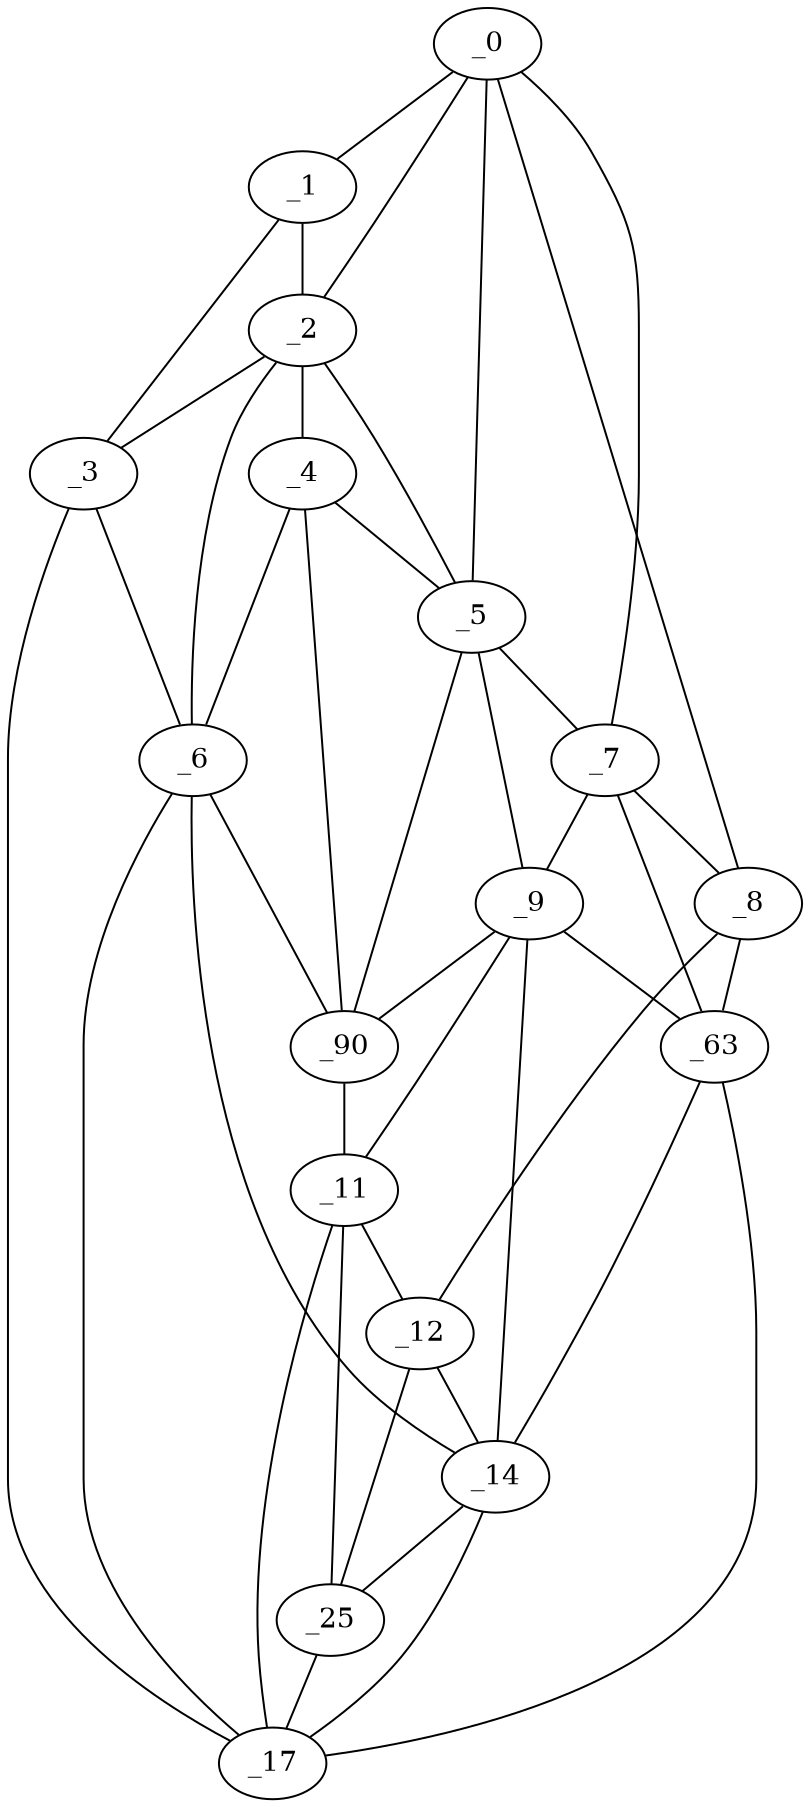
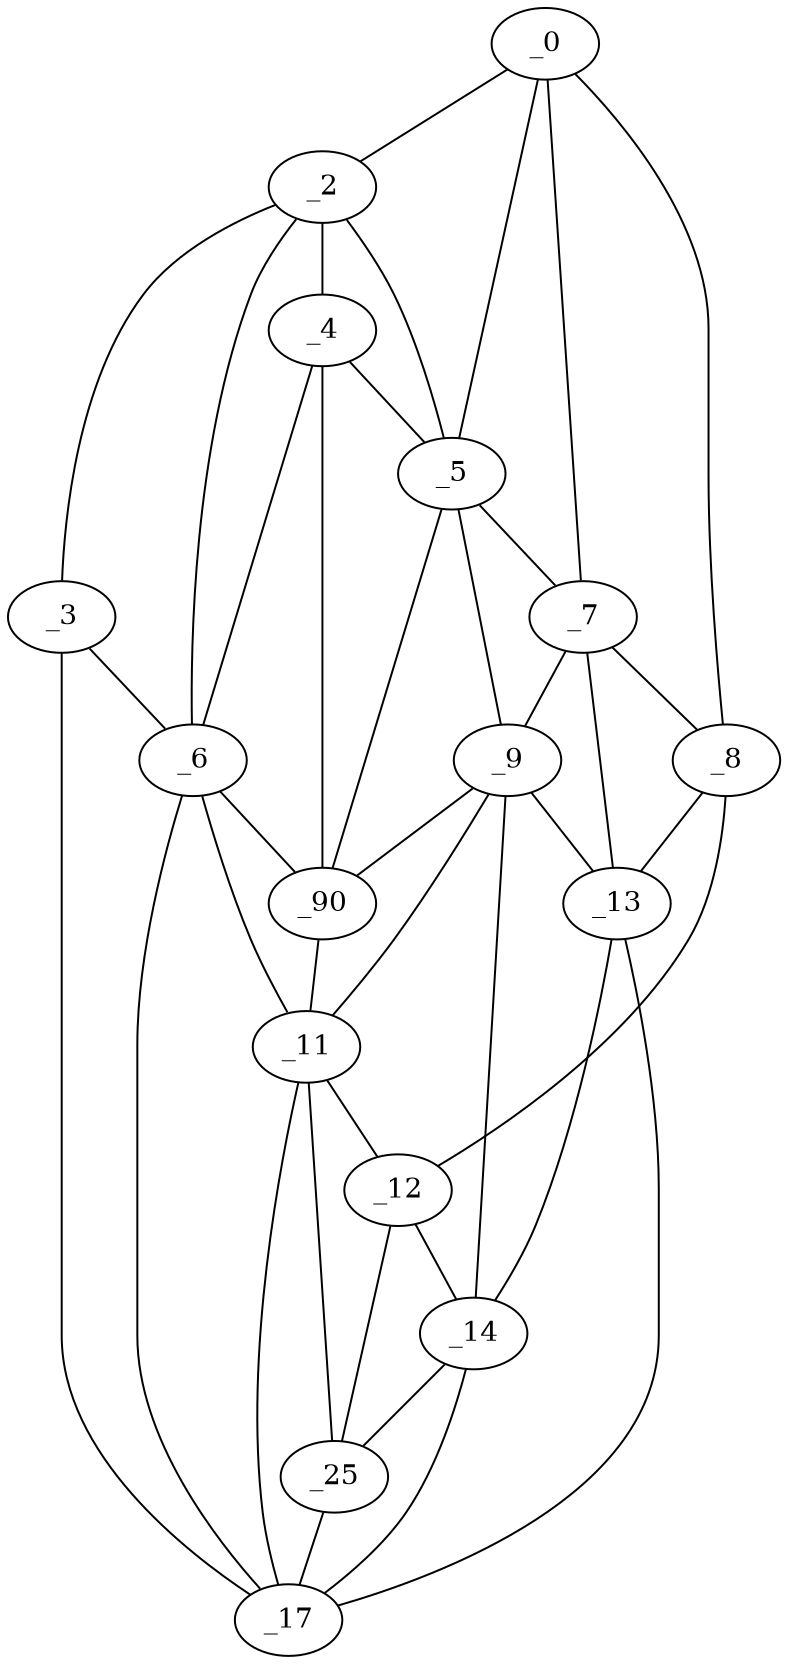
node "_1": removed
node "_63": label "_63" -> "_13"
edge "_6" -- "_14": now "_6" -- "_11"
